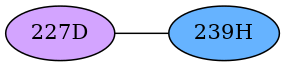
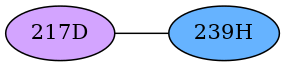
node "227D": label "227D" -> "217D"
